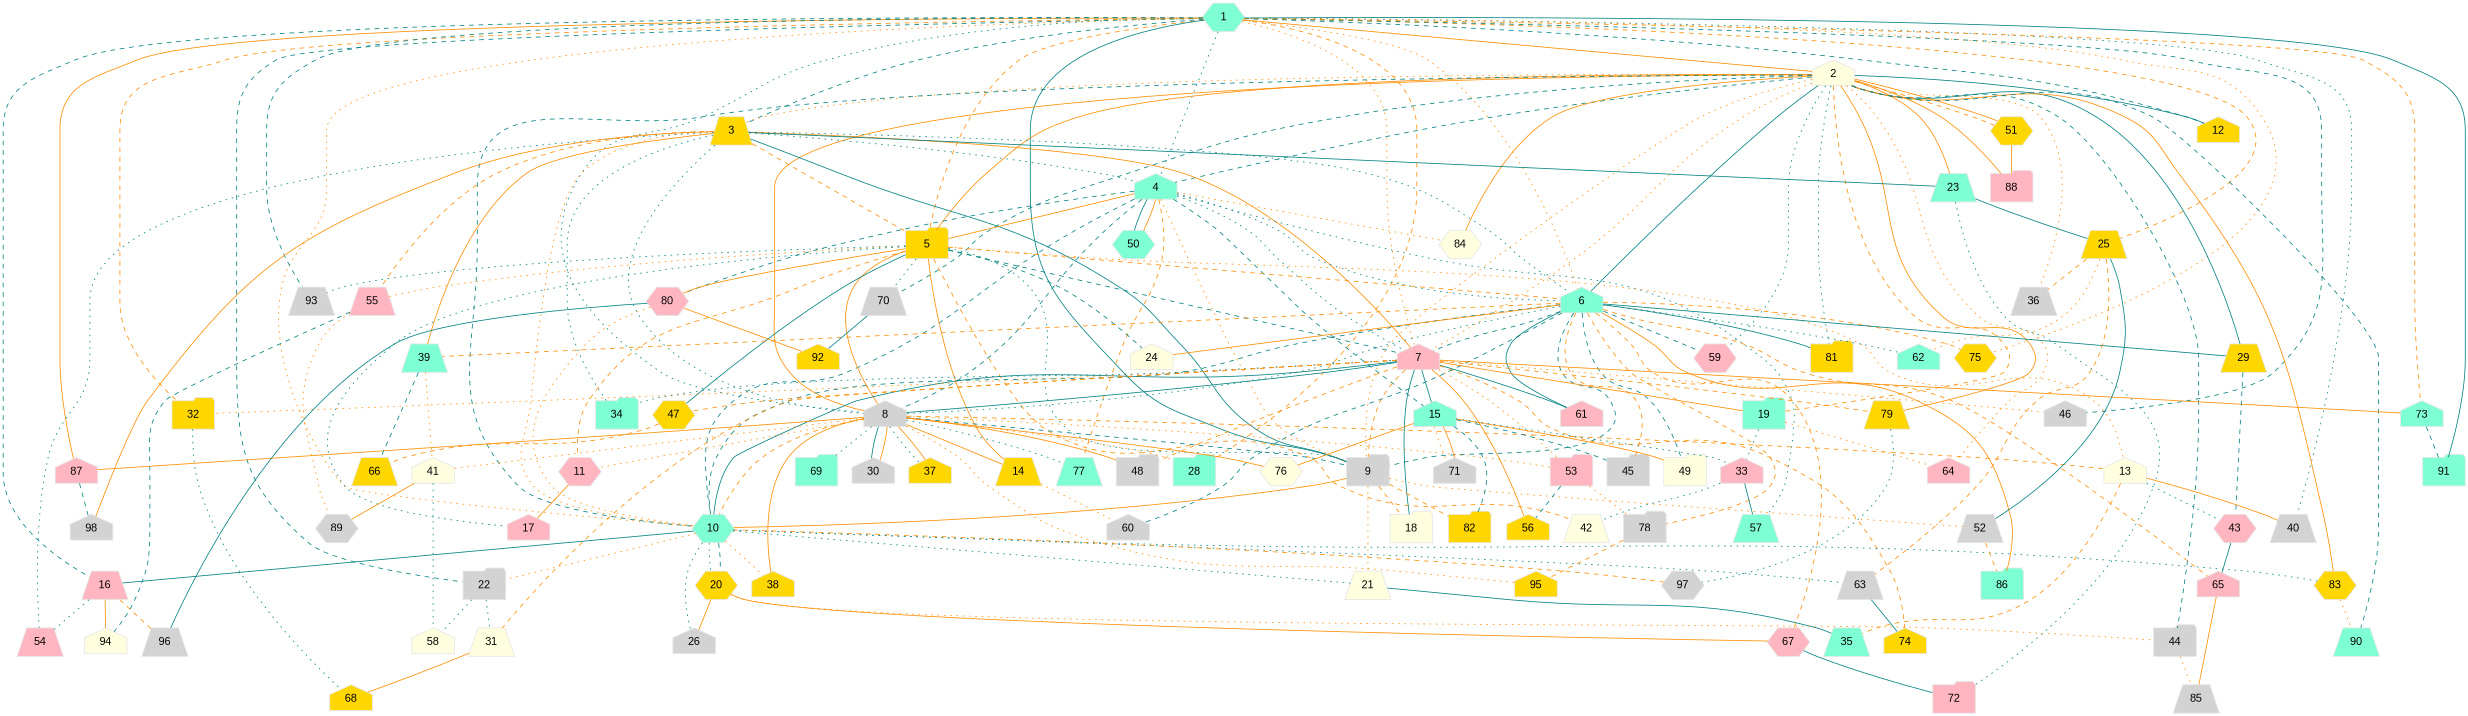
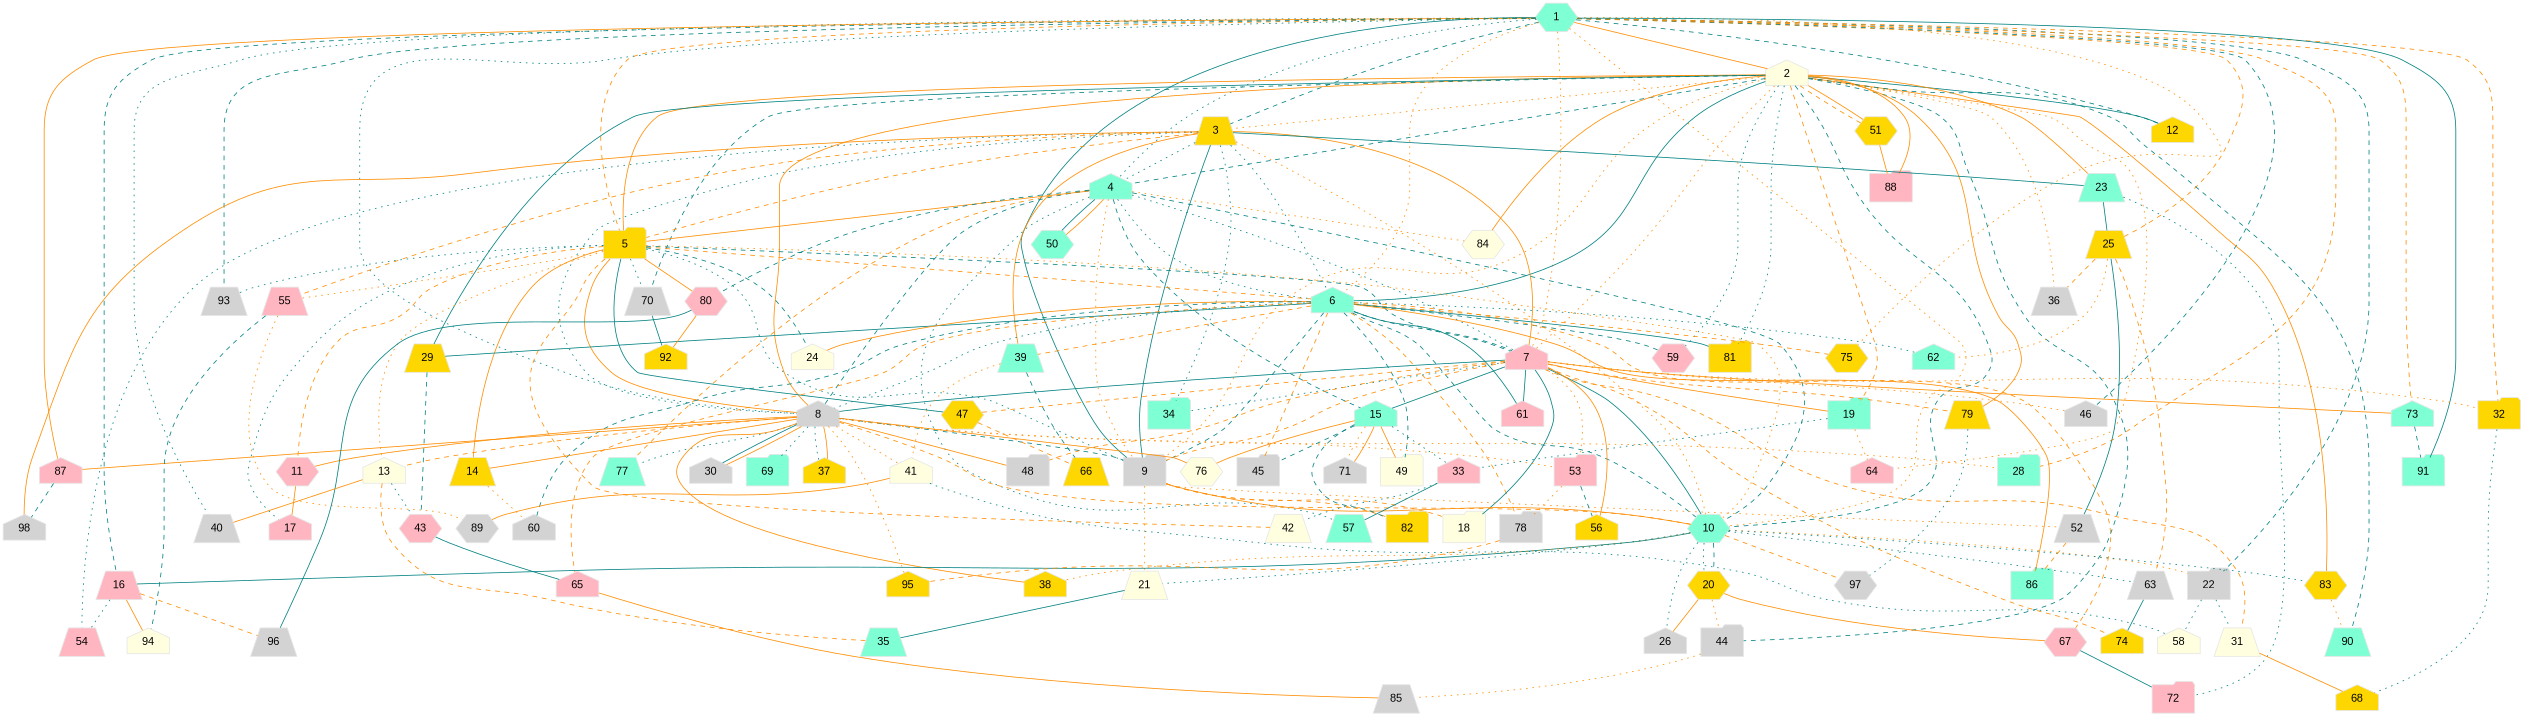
edge "80" -- "10": now "5" -- "10"
edge "8" -- "11": style dotted -> solid
